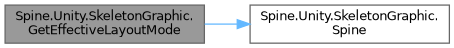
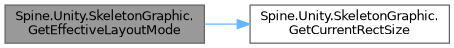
node "Spine.Unity.SkeletonGraphic. Spine": label "Spine.Unity.SkeletonGraphic. Spine" -> "Spine.Unity.SkeletonGraphic. GetCurrentRectSize"
